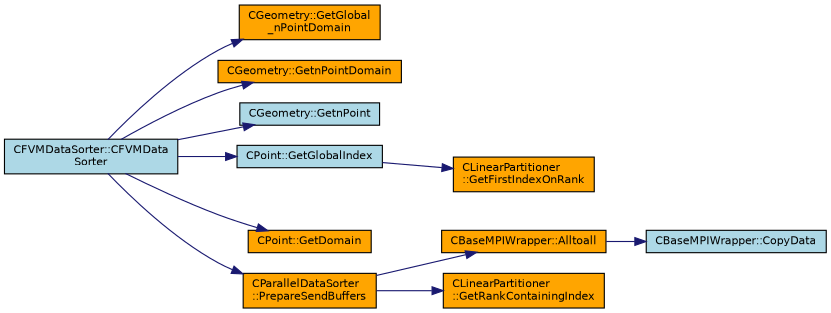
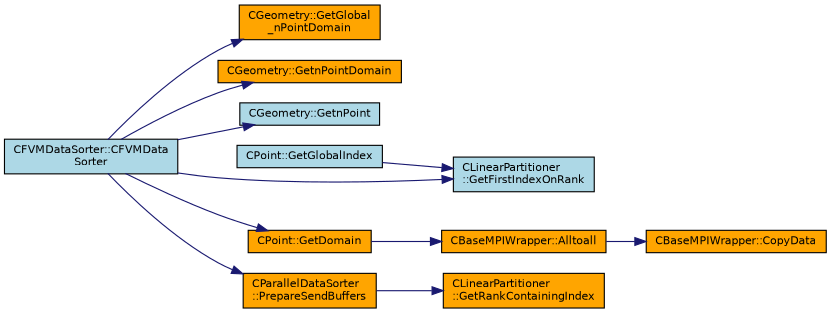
edge "CFVMDataSorter::CFVMData Sorter" -> "CPoint::GetGlobalIndex": now "CFVMDataSorter::CFVMData Sorter" -> "CLinearPartitioner ::GetFirstIndexOnRank"
node "CLinearPartitioner ::GetFirstIndexOnRank": fillcolor orange -> lightblue
node "CBaseMPIWrapper::CopyData": fillcolor lightblue -> orange
edge "CParallelDataSorter ::PrepareSendBuffers" -> "CBaseMPIWrapper::Alltoall": now "CPoint::GetDomain" -> "CBaseMPIWrapper::Alltoall"
